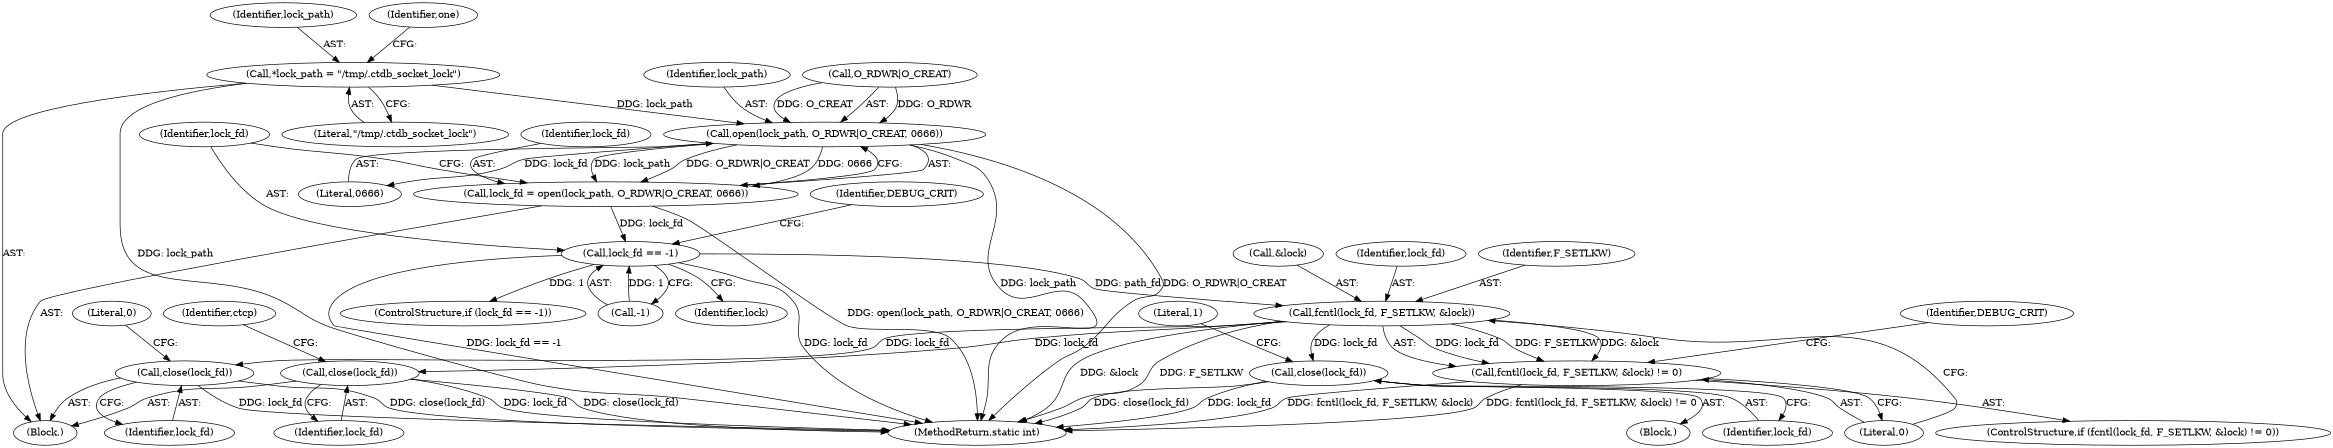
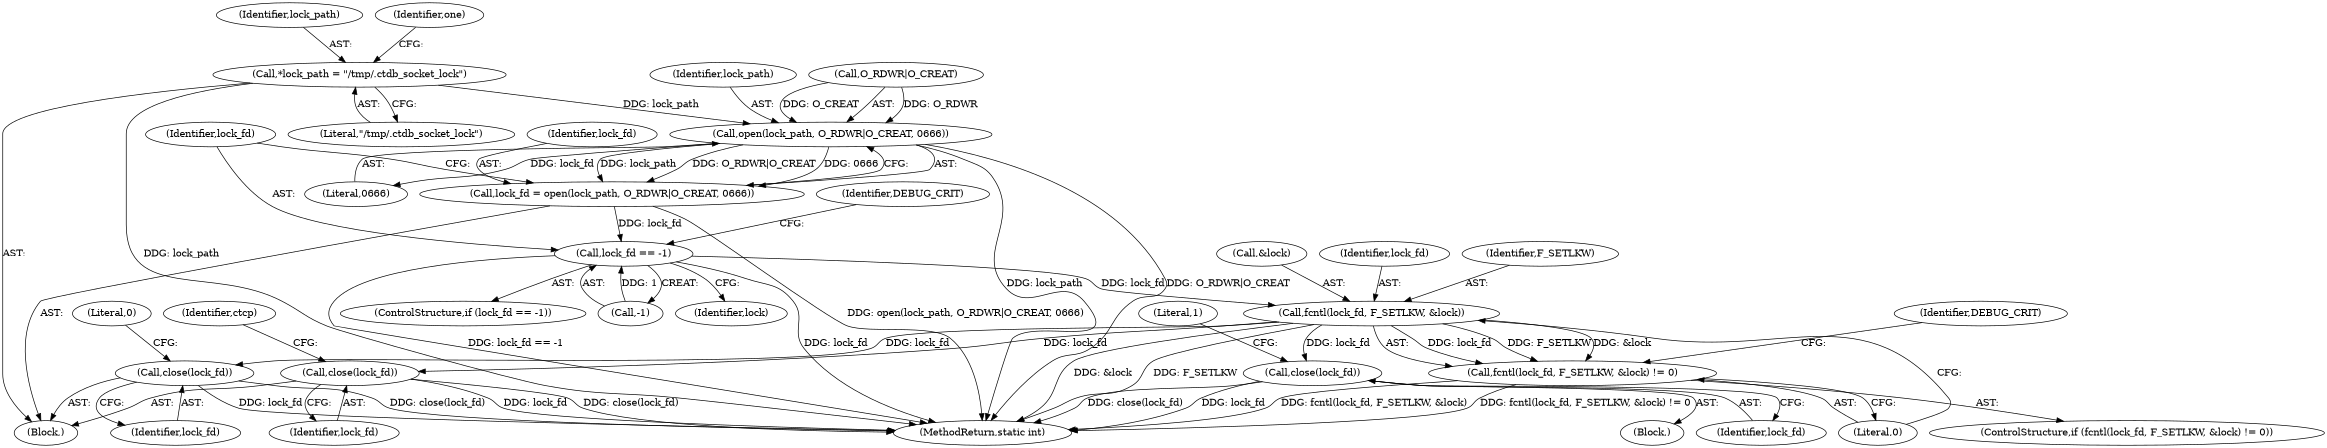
edge "(Call,lock_fd == -1)" -> "(ControlStructure,if (lock_fd == -1))": label "DDG: 1" -> "AST: "
edge "(Call,lock_fd == -1)" -> "(Call,-1)": label "CFG: " -> "CREAT: "
edge "(Call,lock_fd == -1)" -> "(Call,fcntl(lock_fd, F_SETLKW, &lock))": label "DDG: path_fd" -> "DDG: lock_fd"
